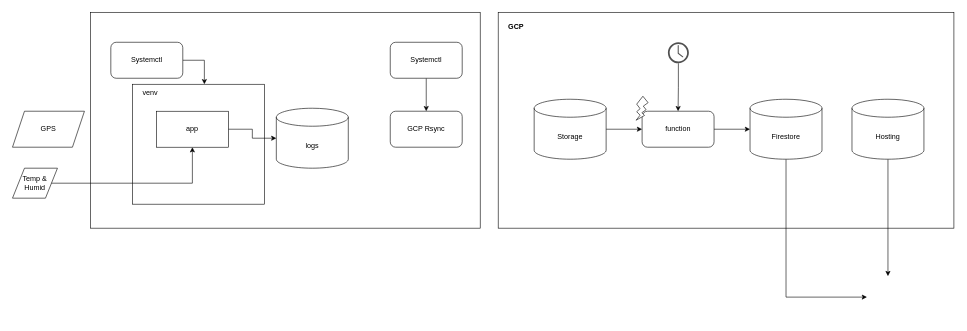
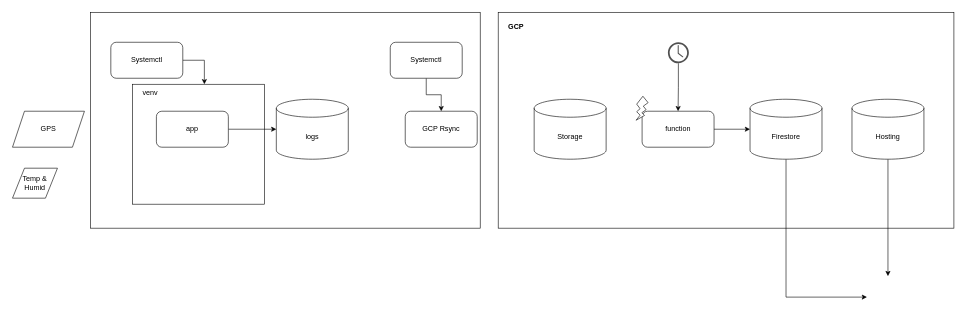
node "app": shape rectangle -> rounded rectangle
node "GCP Rsync": moved (426, 129) -> (441, 129)
edge "Storage" -> "function": removed
node "logs": moved (312, 138) -> (312, 129)
edge "Temp & Humid" -> "app": removed
